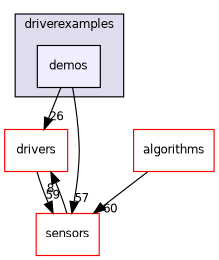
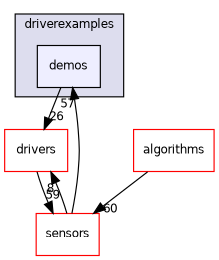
edge "demos" -> "sensors": reversed
